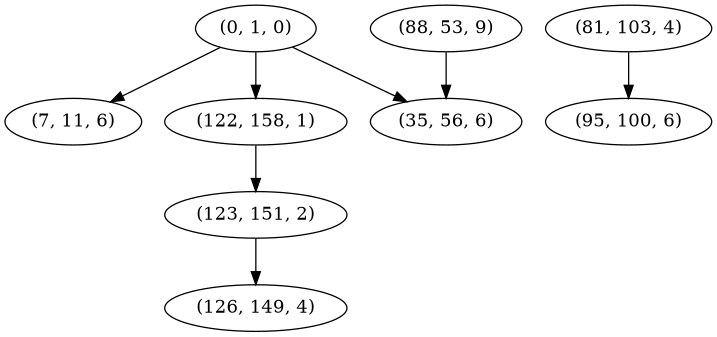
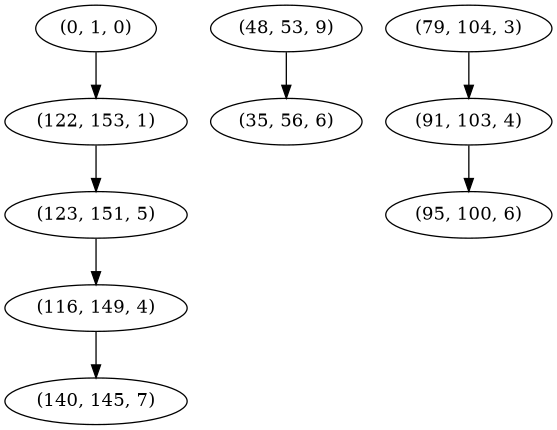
node "(88, 53, 9)": label "(88, 53, 9)" -> "(48, 53, 9)"
node "(79, 104, 3)": added
node "(81, 103, 4)": label "(81, 103, 4)" -> "(91, 103, 4)"
edge "(0, 1, 0)" -> "(35, 56, 6)": removed
node "(7, 11, 6)": removed
node "(122, 158, 1)": label "(122, 158, 1)" -> "(122, 153, 1)"
node "(123, 151, 2)": label "(123, 151, 2)" -> "(123, 151, 5)"
node "(126, 149, 4)": label "(126, 149, 4)" -> "(116, 149, 4)"
node "(140, 145, 7)": added
